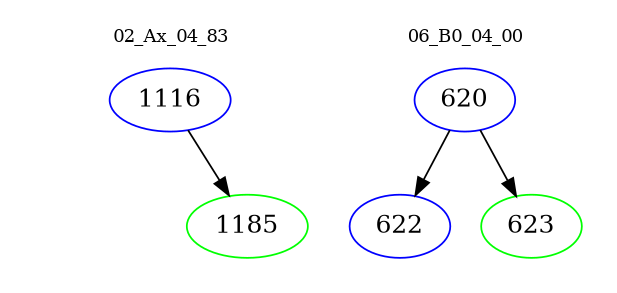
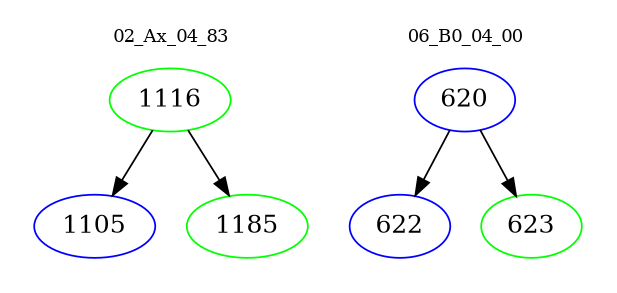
node "1116": color blue -> green
node "1105": added
